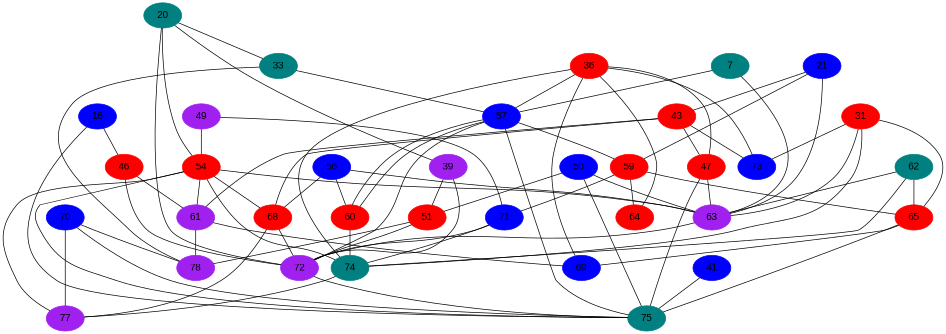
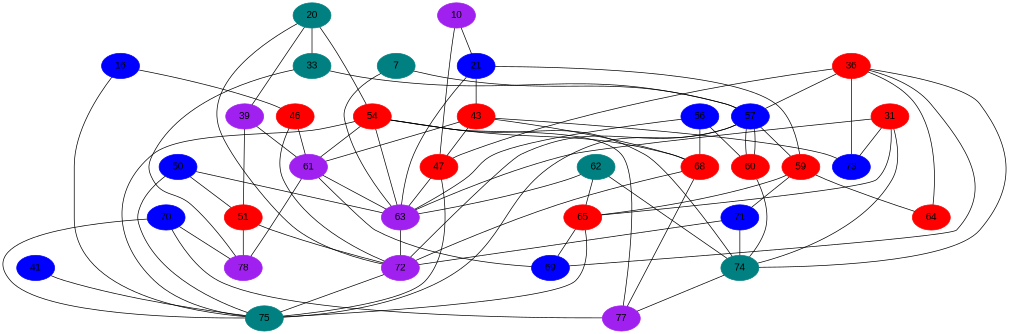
node "10": added
node "49": removed
edge "61" -- "63": added
edge "39" -- "72": now "39" -- "61"
